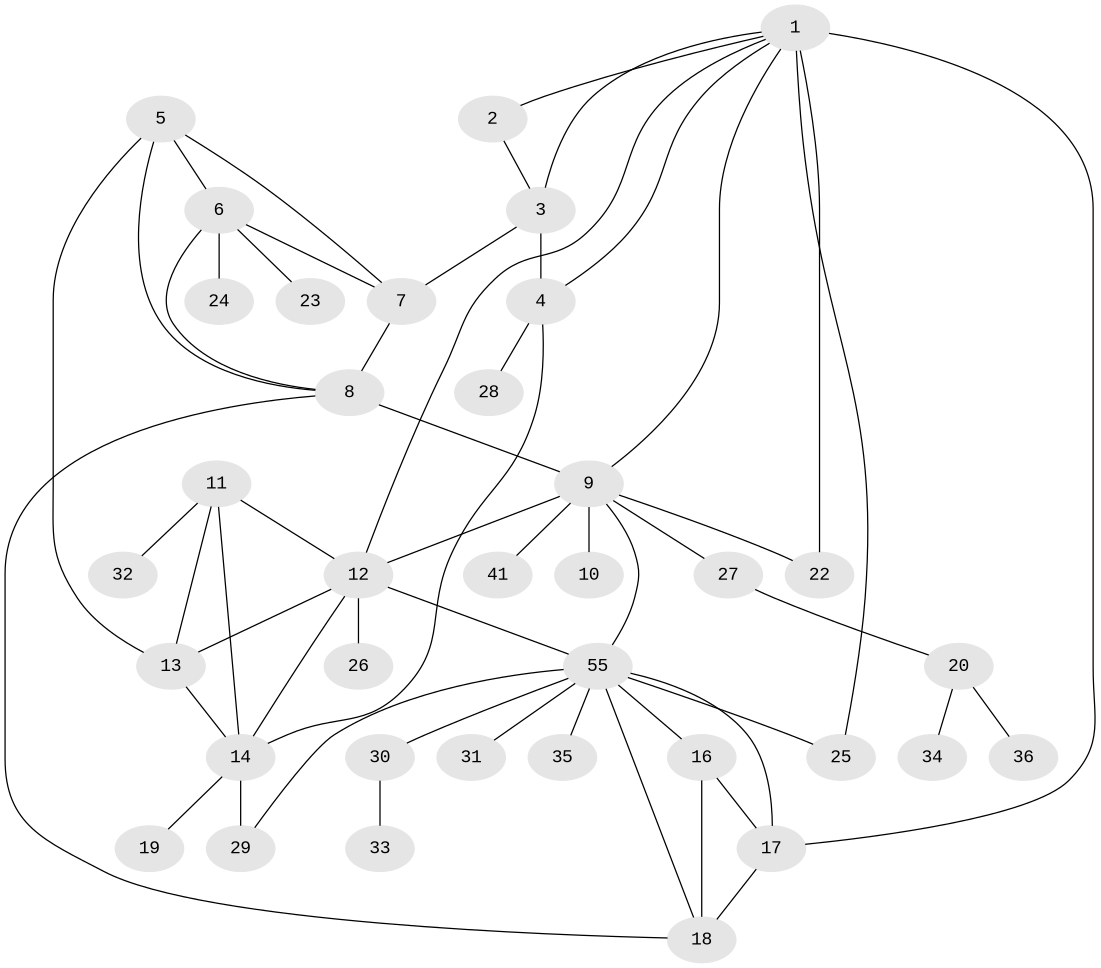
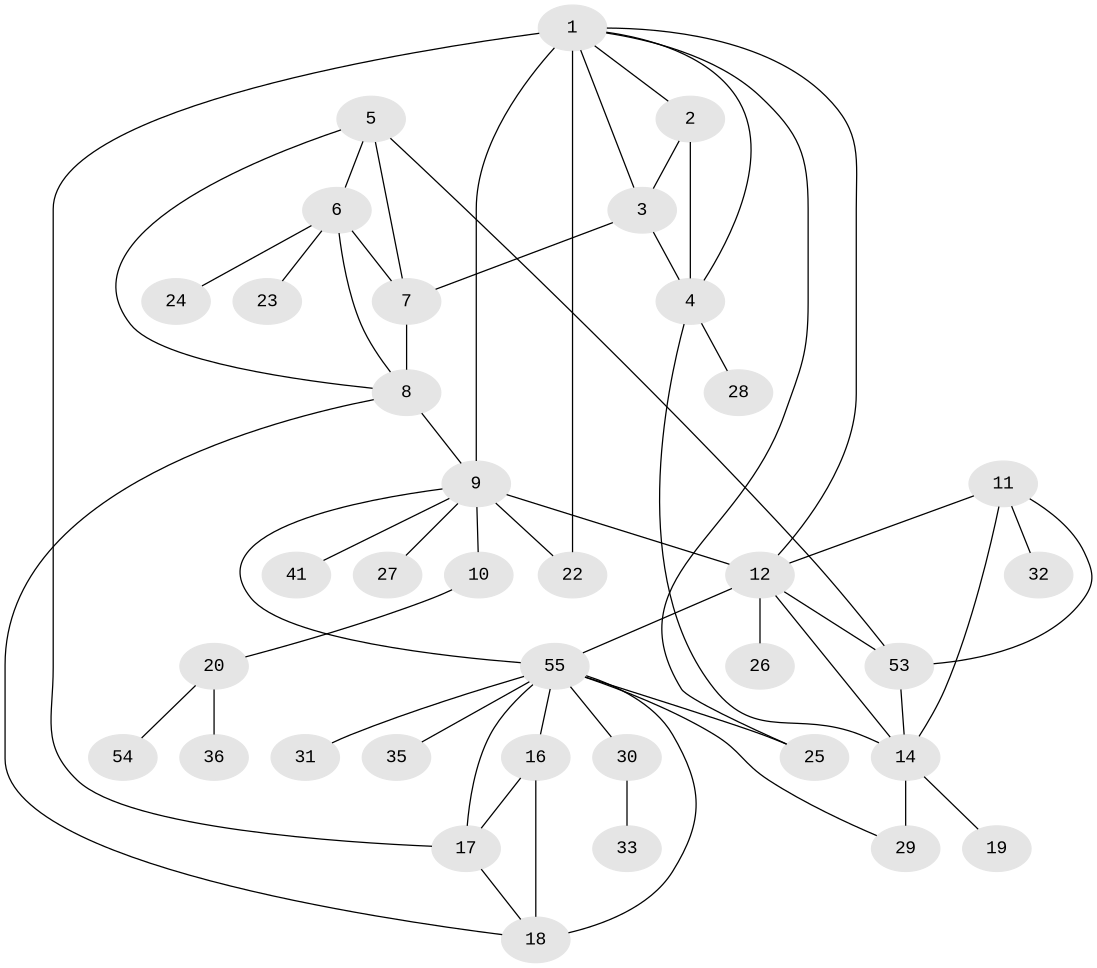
edge "2" -- "4": added
edge "27" -- "20": now "10" -- "20"
node "13": label "13" -> "53"
node "34": label "34" -> "54"
